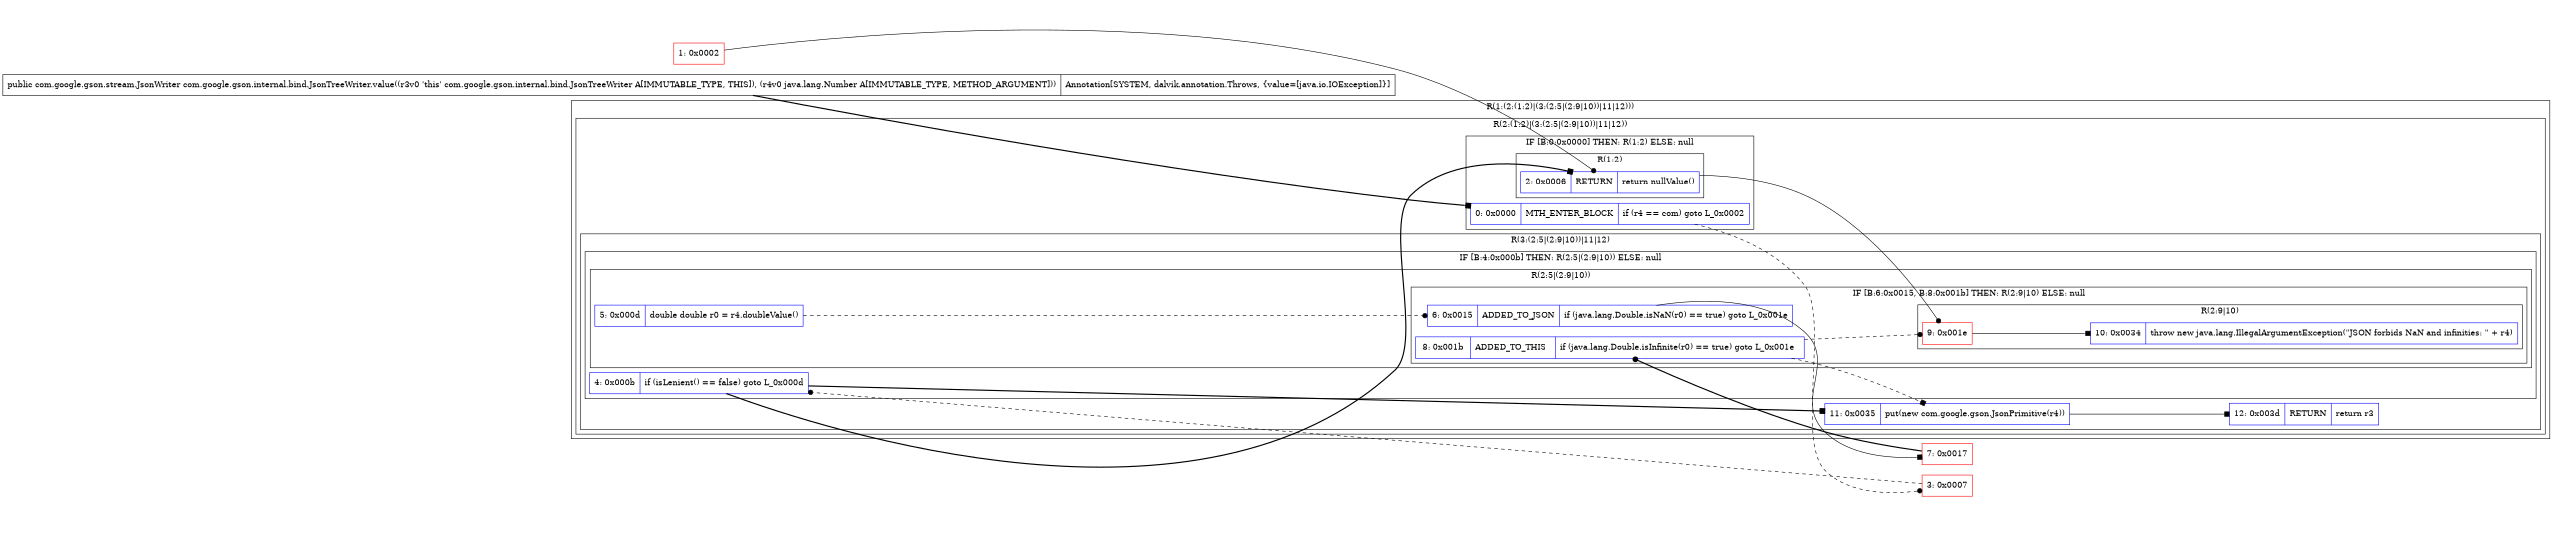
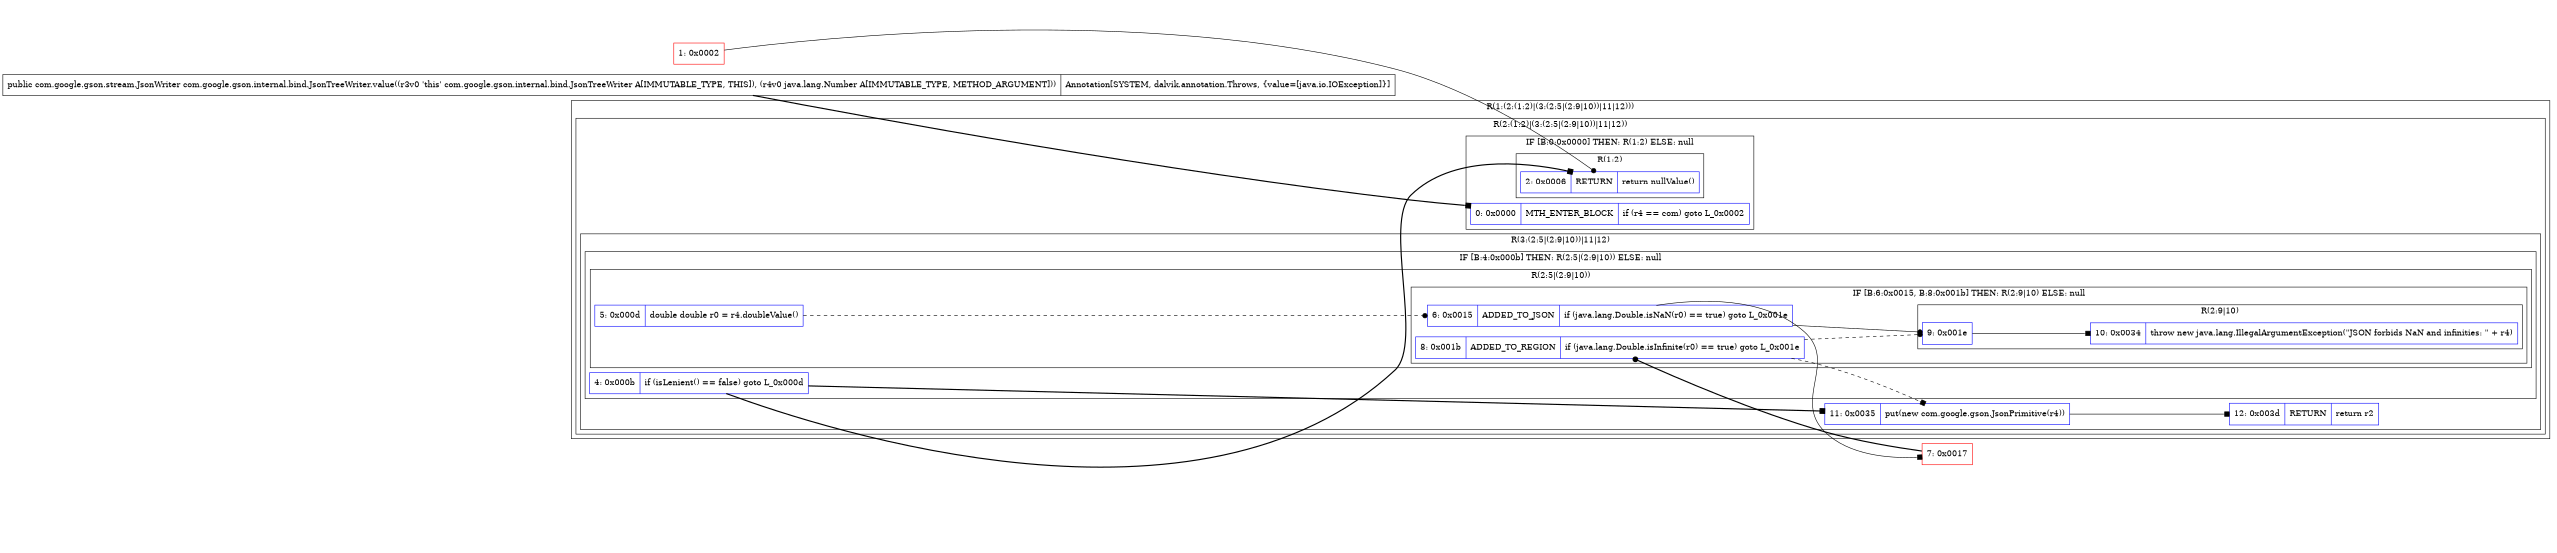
edge "2: 0x0006" -> "9: 0x001e": now "6: 0x0015" -> "9: 0x001e"
node "9: 0x001e": color red -> blue
node "8: 0x001b": text "ADDED_TO_THIS" -> "ADDED_TO_REGION"
node "12: 0x003d": text "return r3" -> "return r2"
node "3: 0x0007": removed
